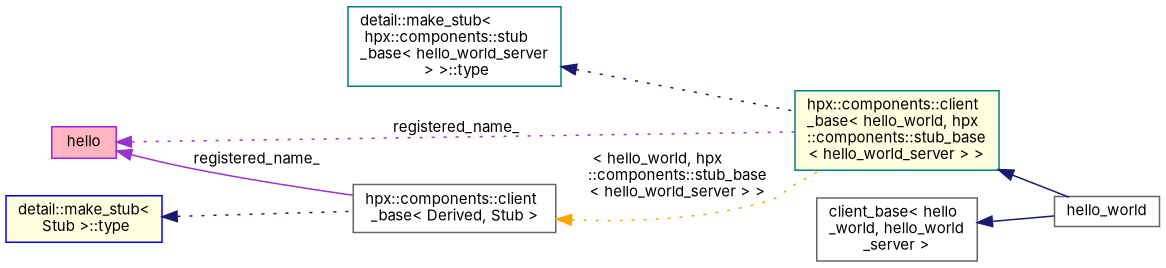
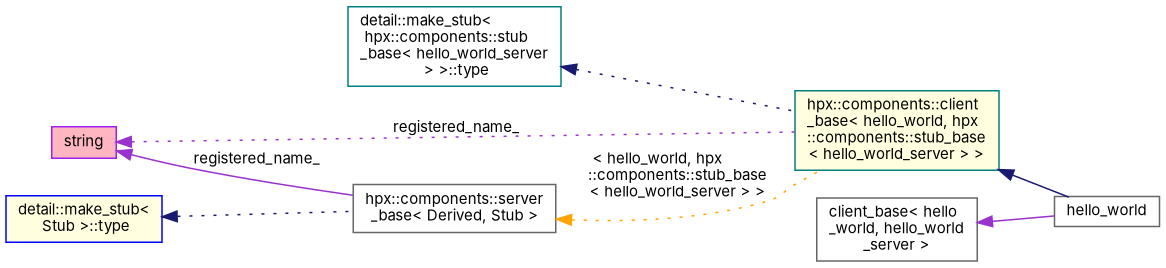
node "hello": label "hello" -> "string"
node "hpx::components::client _base< Derived, Stub >": label "hpx::components::client _base< Derived, Stub >" -> "hpx::components::server _base< Derived, Stub >"
edge "hello_world" -> "client_base< hello _world, hello_world _server >": color midnightblue -> darkorchid3
